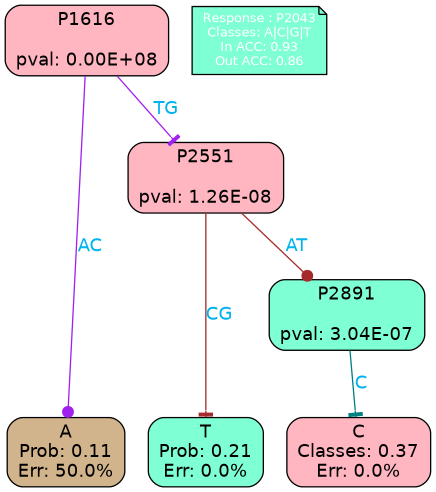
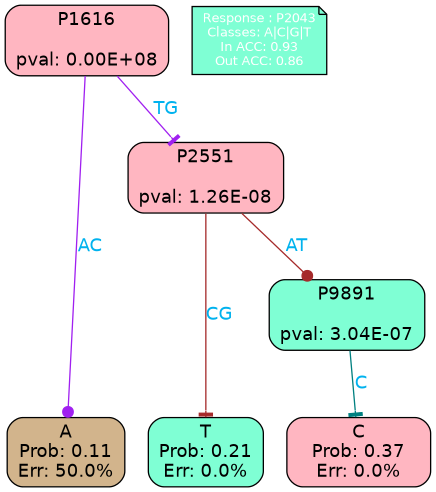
node "P2891 pval: 3.04E-07": label "P2891 pval: 3.04E-07" -> "P9891 pval: 3.04E-07"
node "C Classes: 0.37 Err: 0.0%": label "C Classes: 0.37 Err: 0.0%" -> "C Prob: 0.37 Err: 0.0%"
